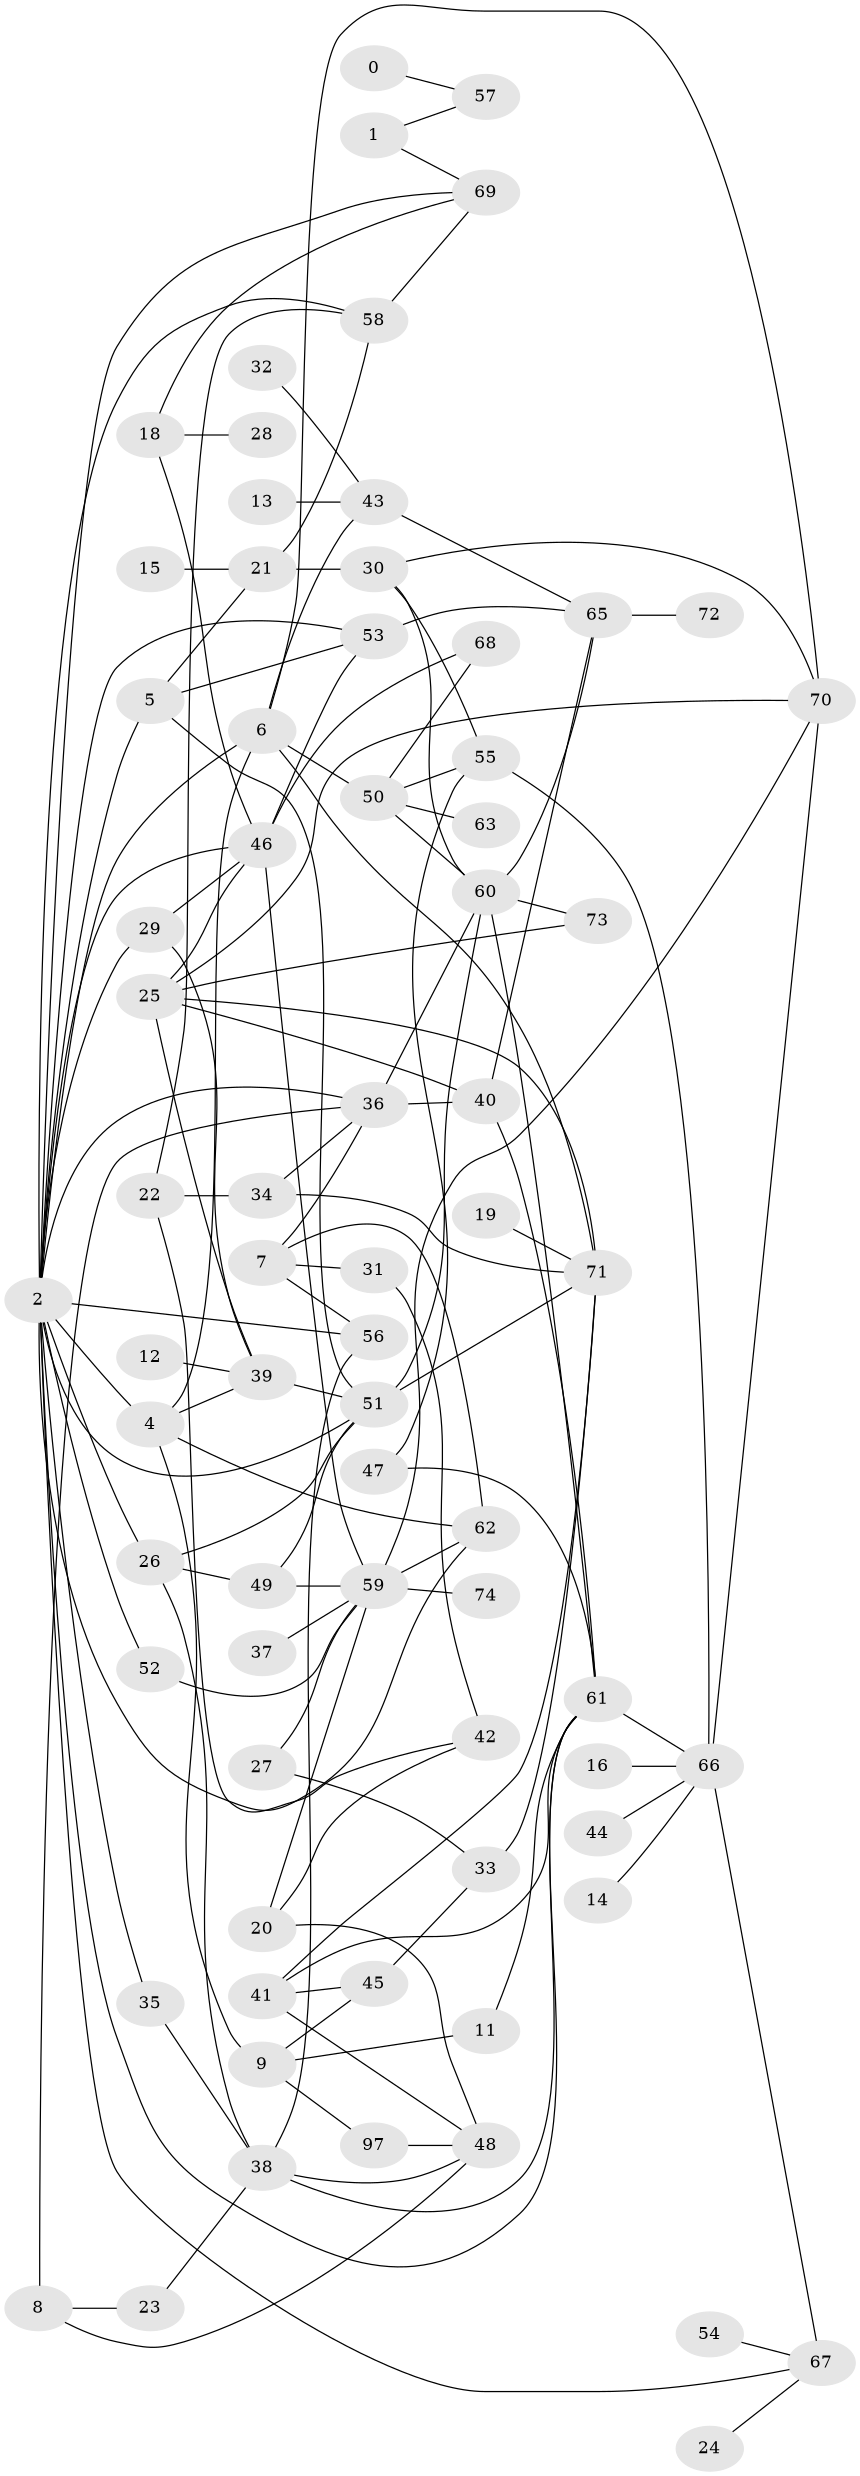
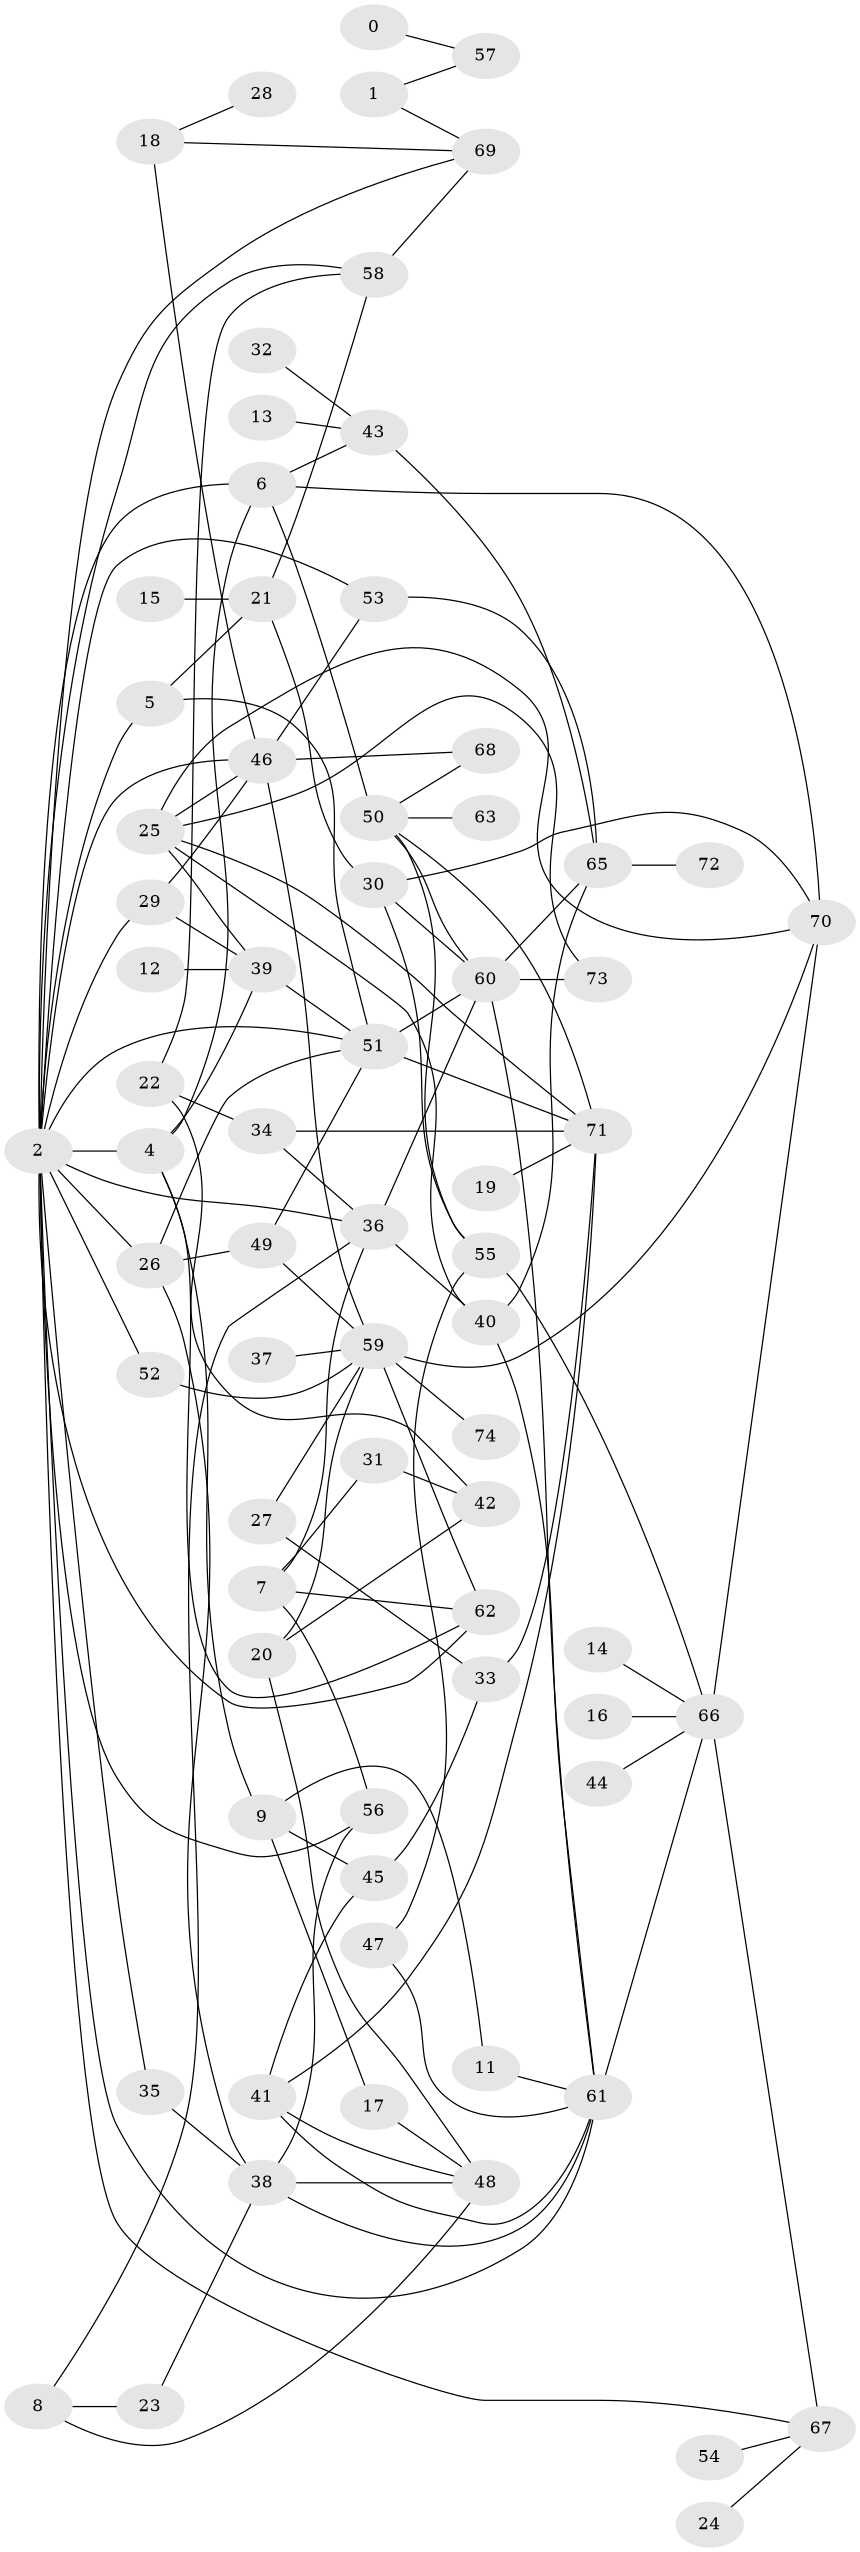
edge "53" -- "5": removed
edge "6" -- "71": now "50" -- "71"
node "97": label "97" -> "17"
